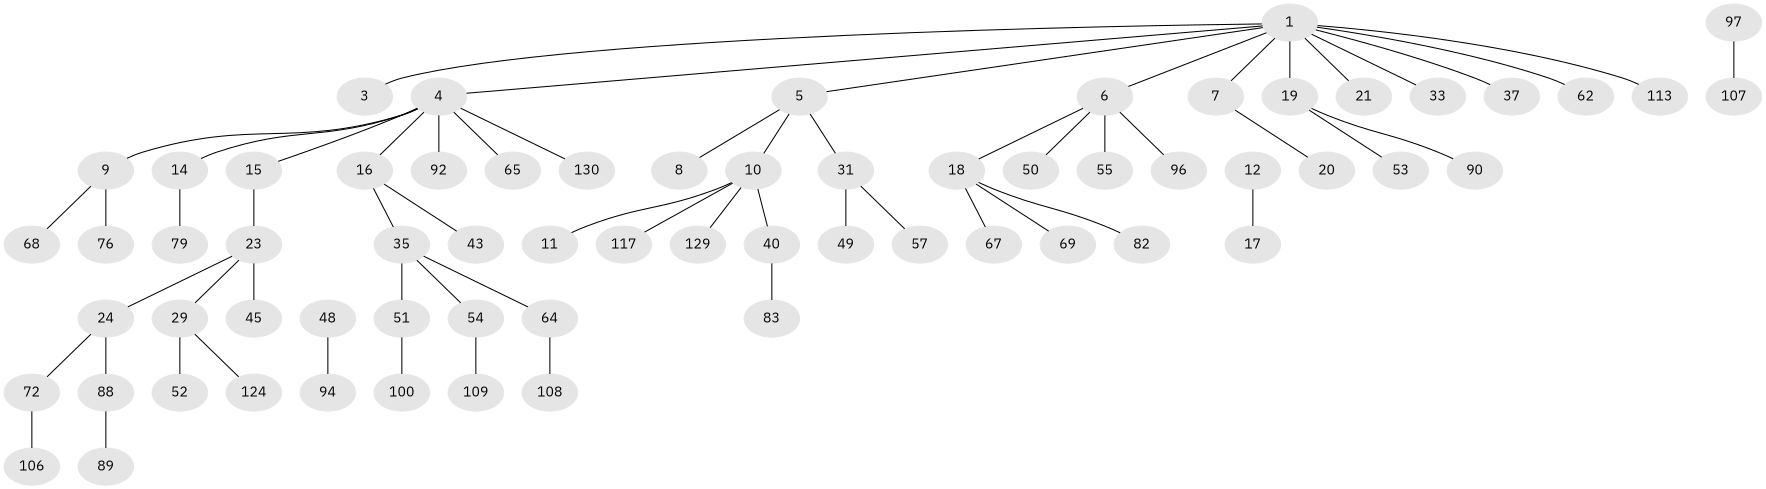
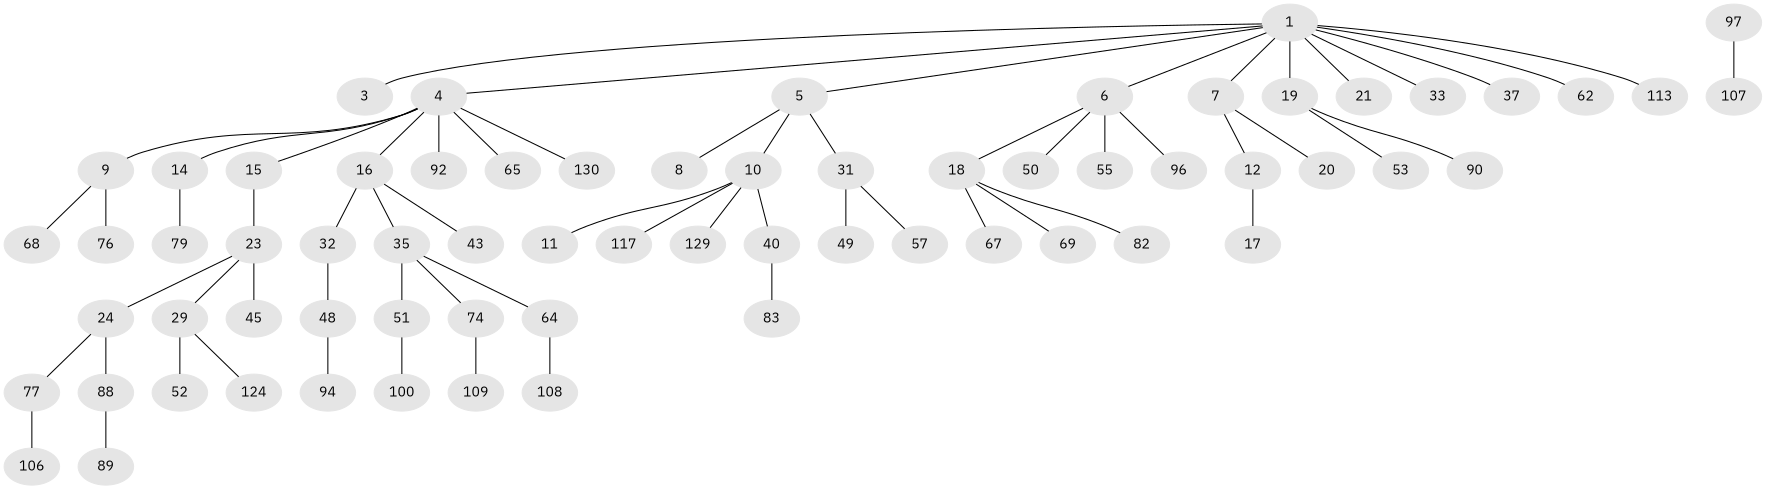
edge "7" -- "12": added
node "32": added
node "54": label "54" -> "74"
node "72": label "72" -> "77"
